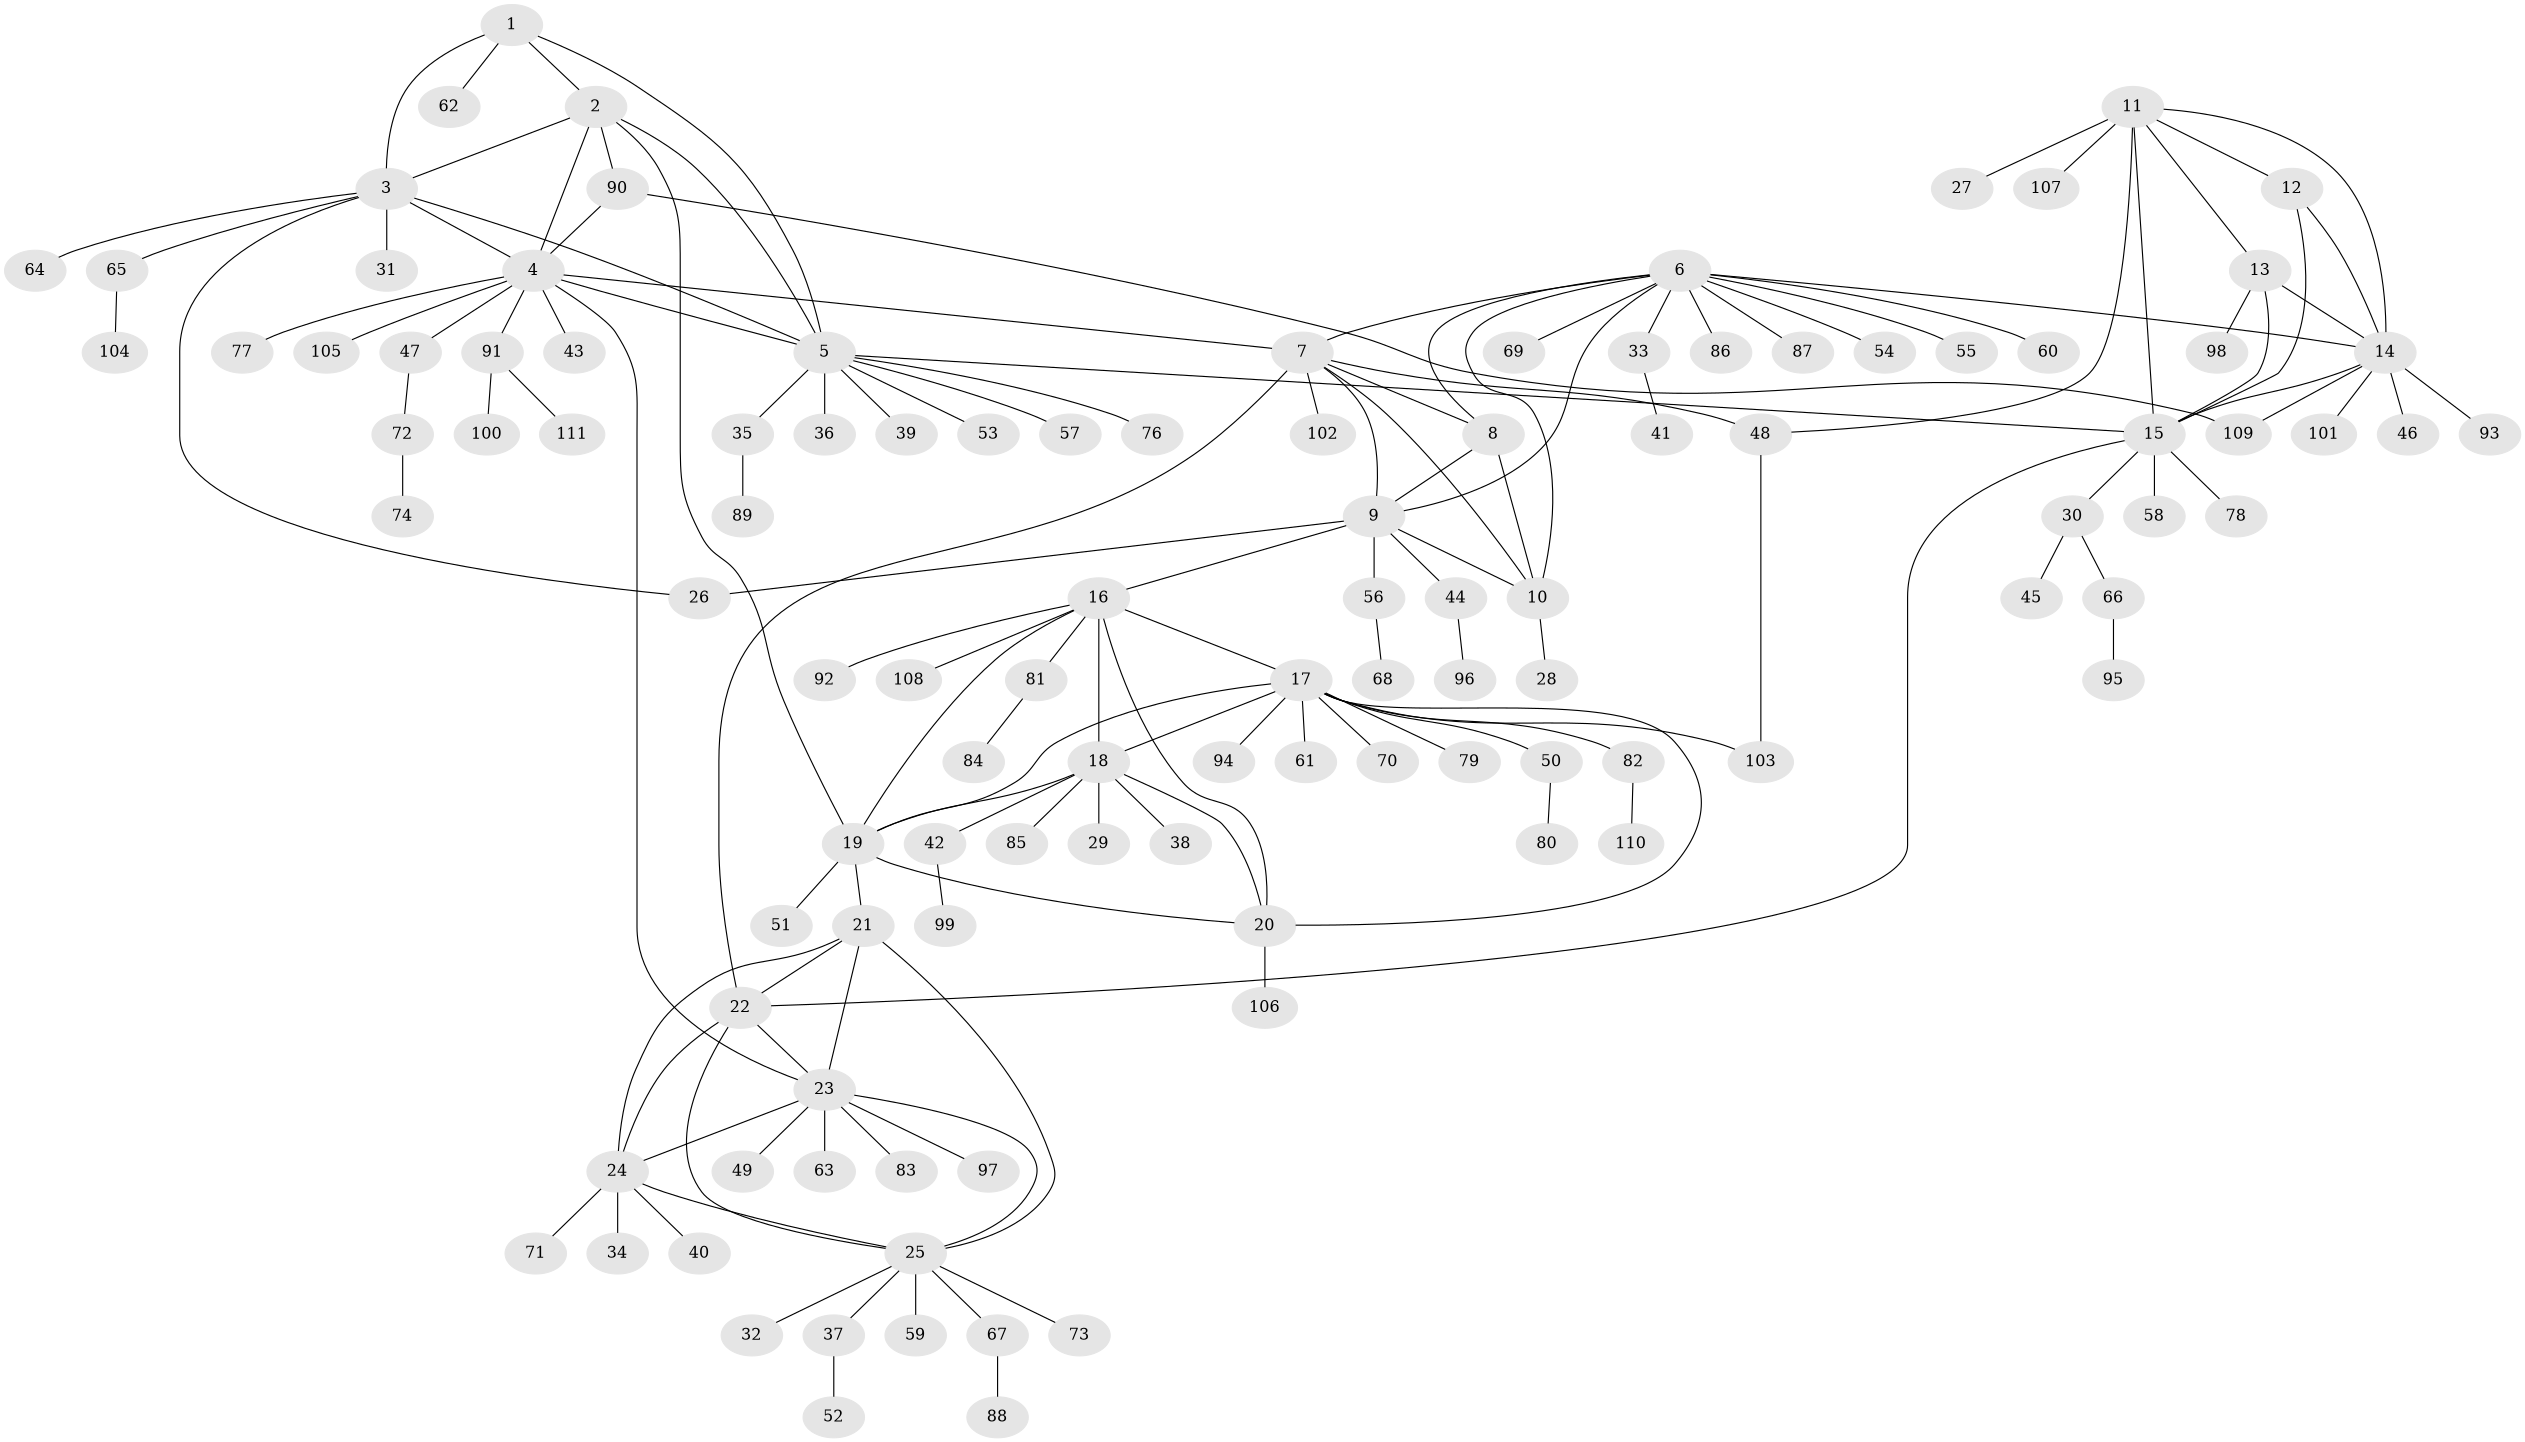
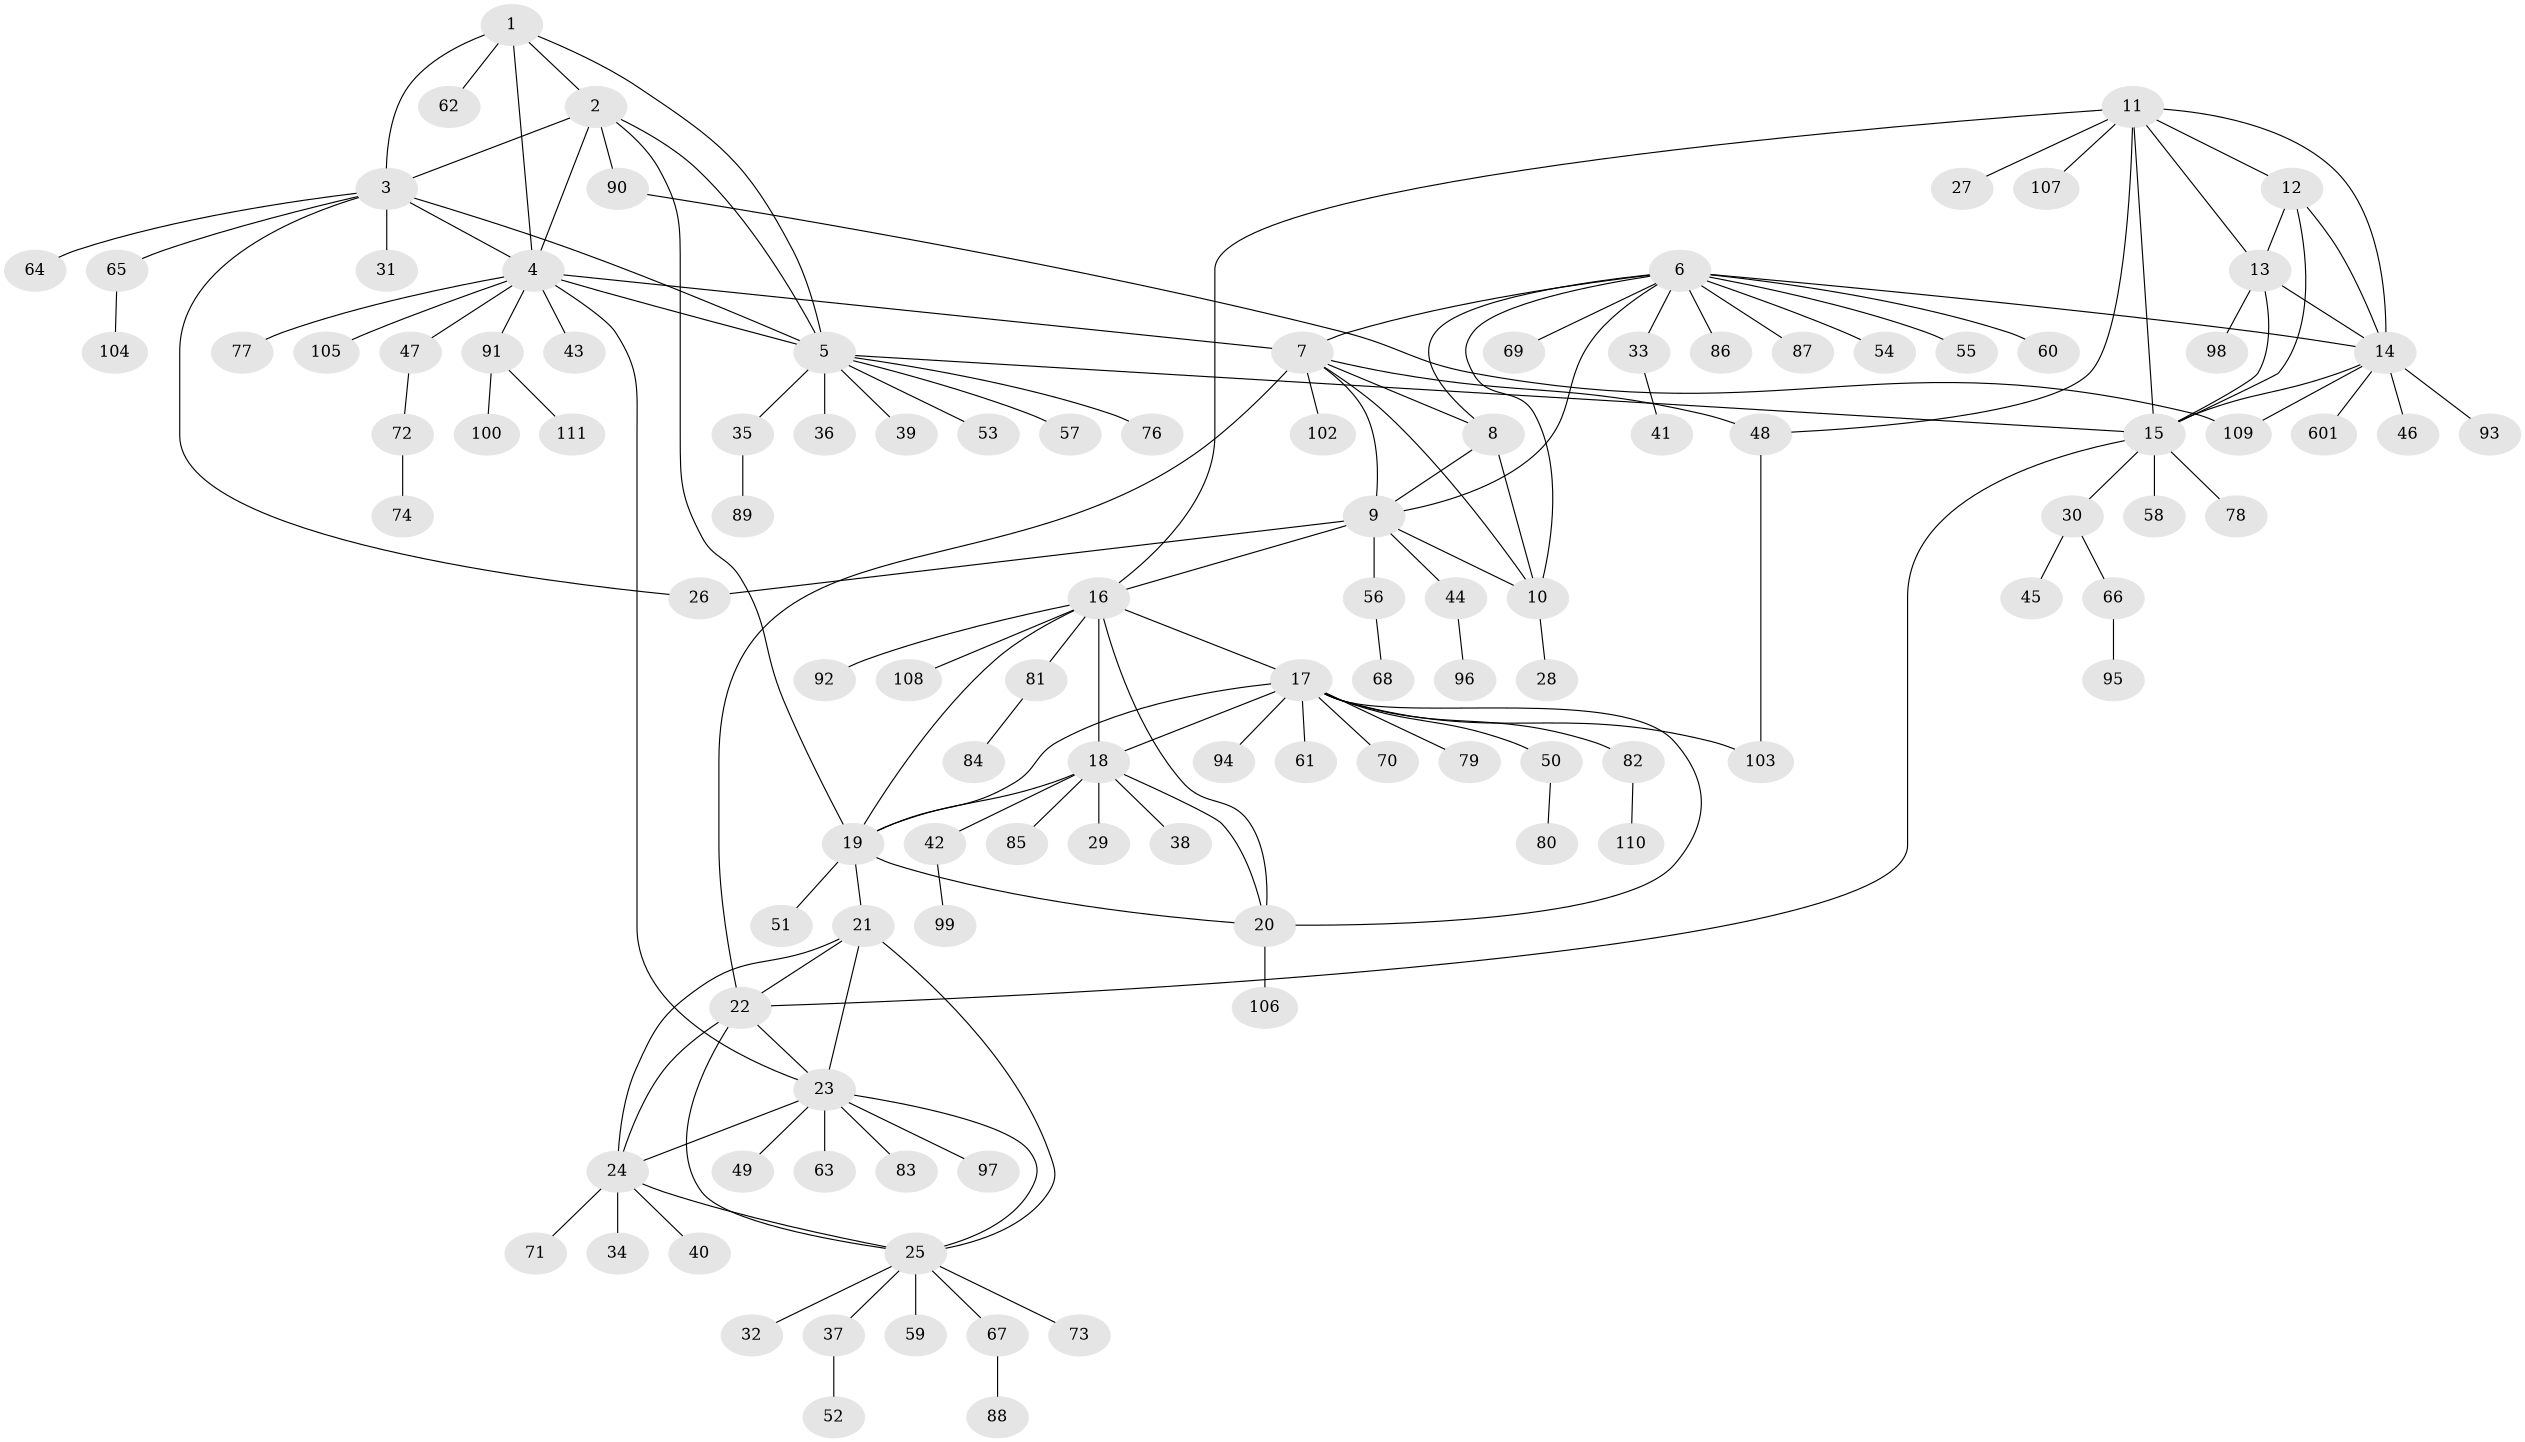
edge "11" -- "16": added
edge "90" -- "4": now "1" -- "4"
edge "12" -- "13": added
node "101": label "101" -> "601"
